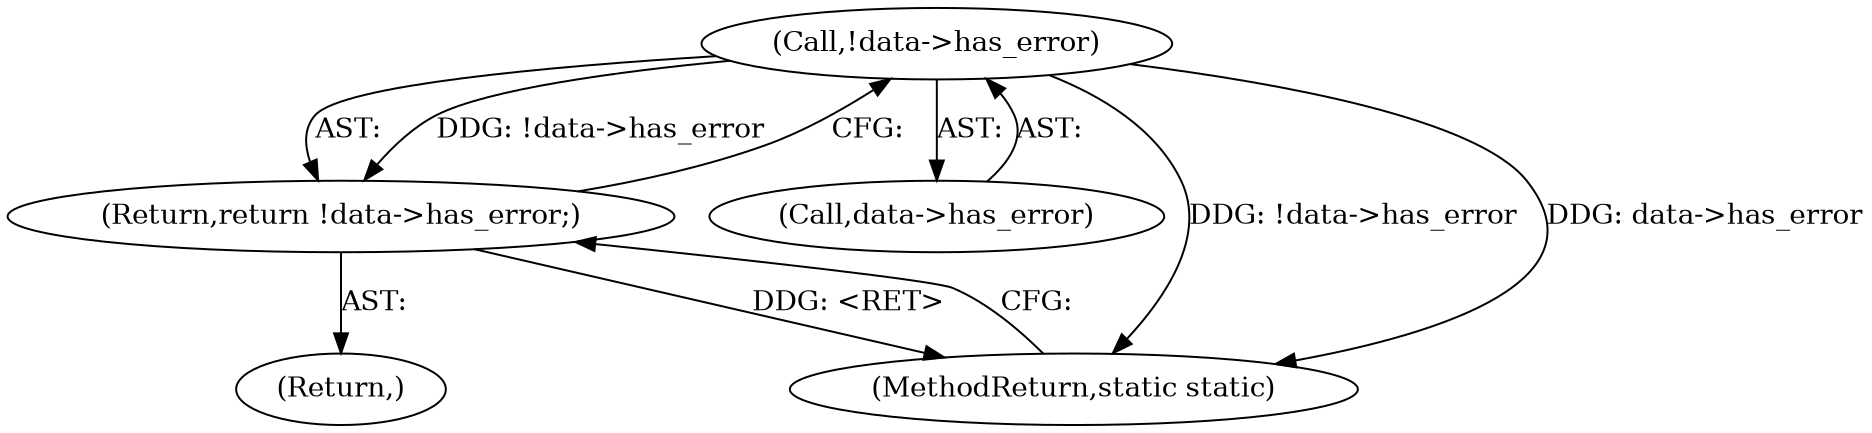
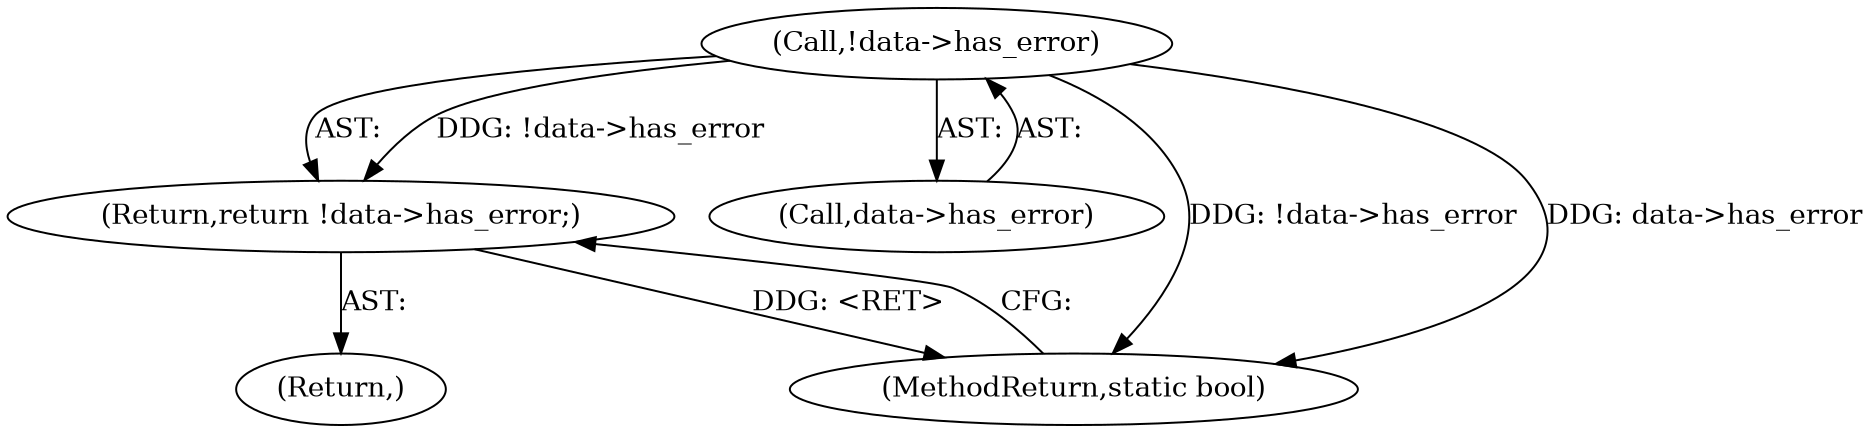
edge "(Return,return !data->has_error;)" -> "(Call,!data->has_error)": removed, label "CFG:"
node "(MethodReturn,static static)": label "(MethodReturn,static static)" -> "(MethodReturn,static bool)"
